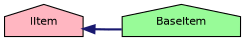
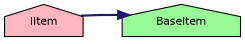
edge "BaseItem" -> "IItem": reversed
